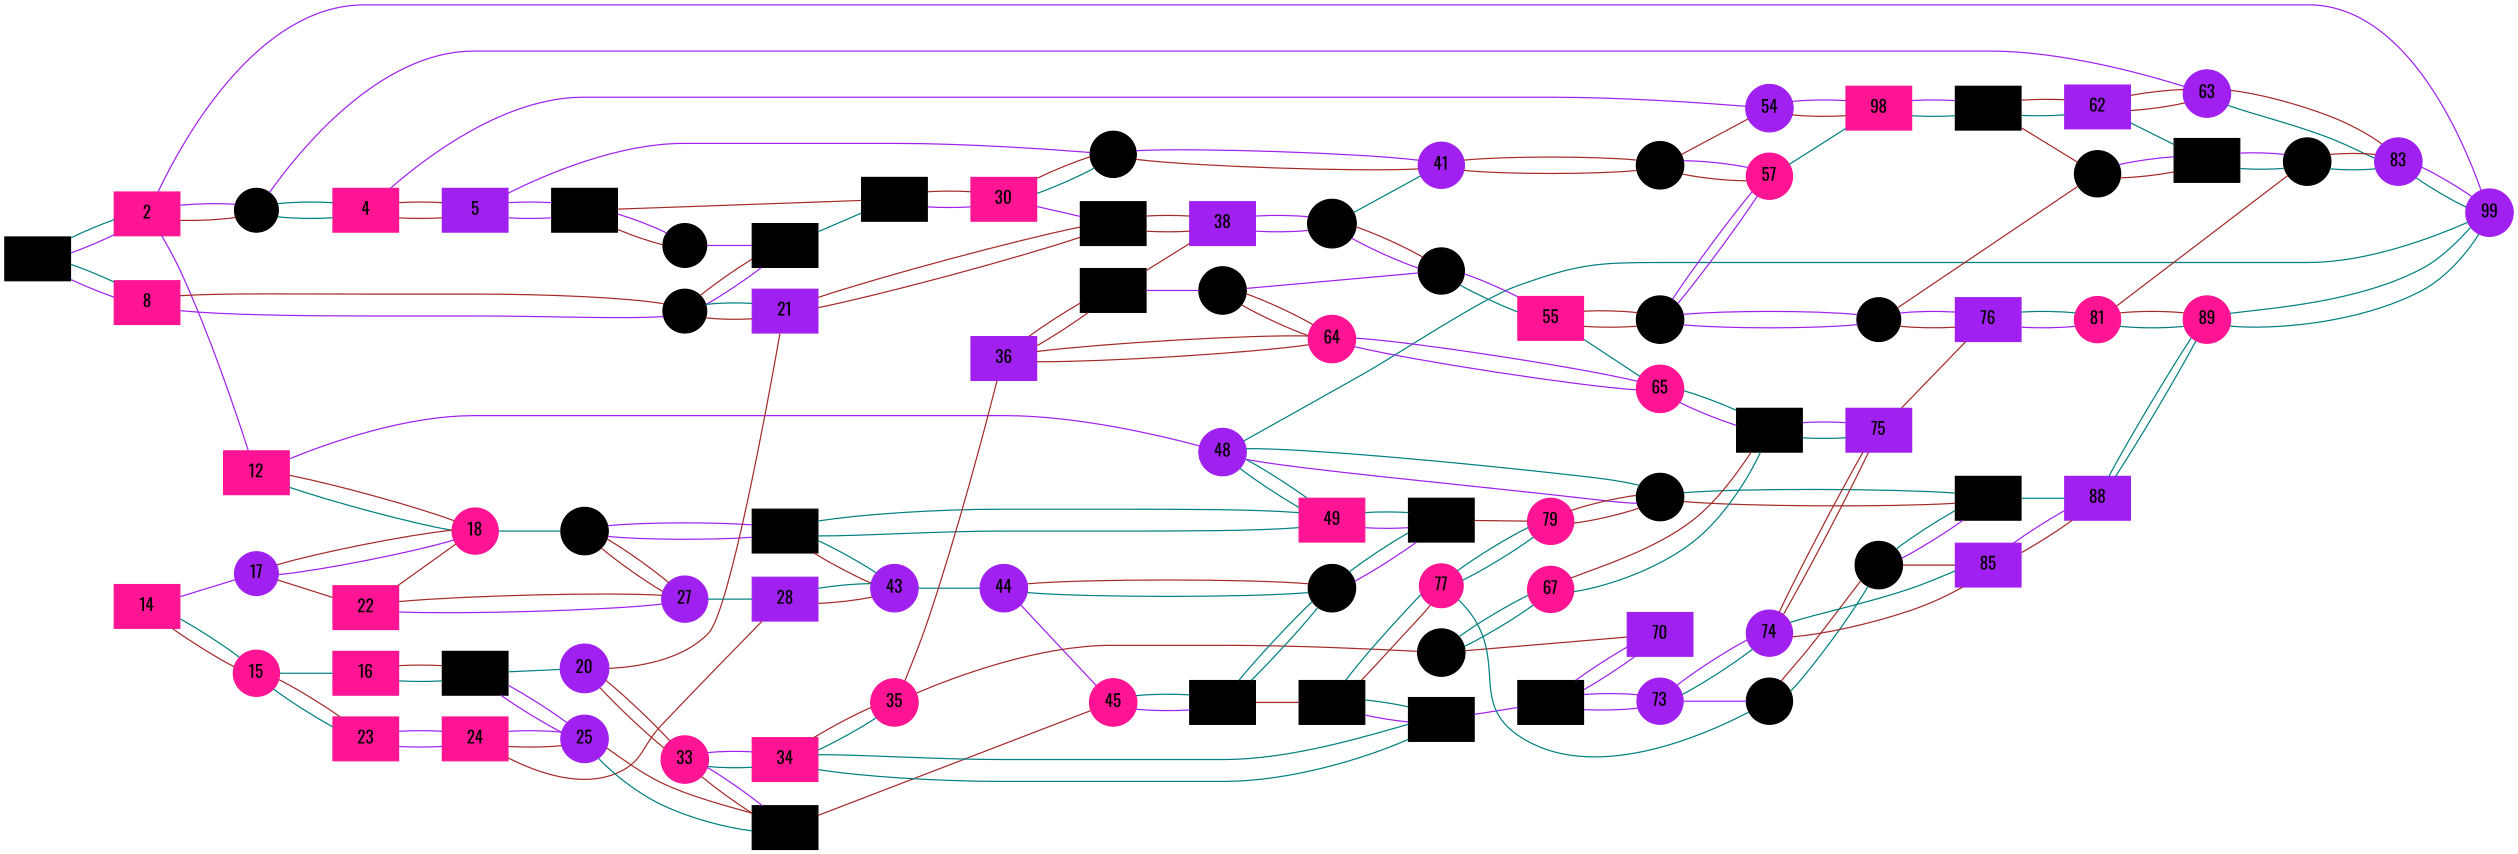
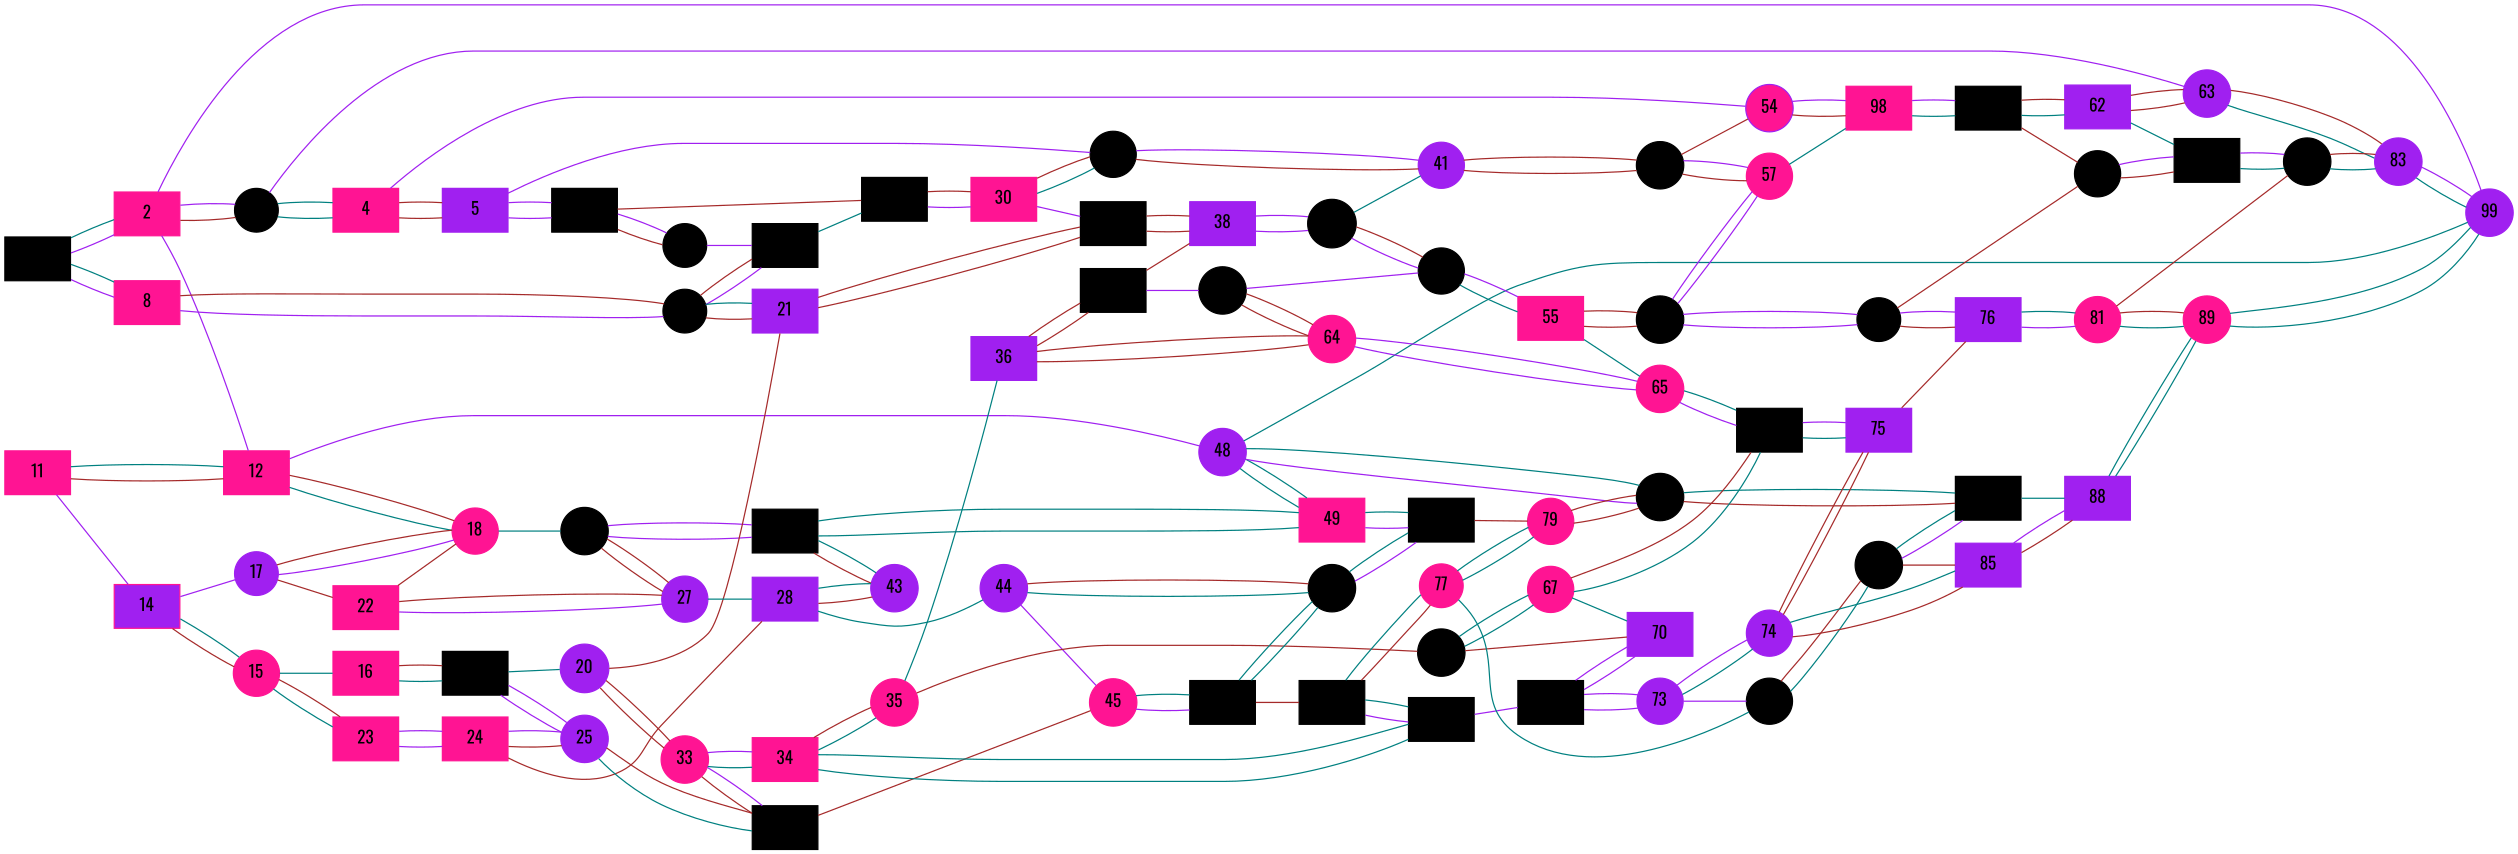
node "54": fillcolor purple -> deeppink
node "11": added
edge "36" -- "35": color brown -> teal
edge "43" -- "44": now "28" -- "44"
node "14": fillcolor deeppink -> purple
edge "67" -- "70": added
